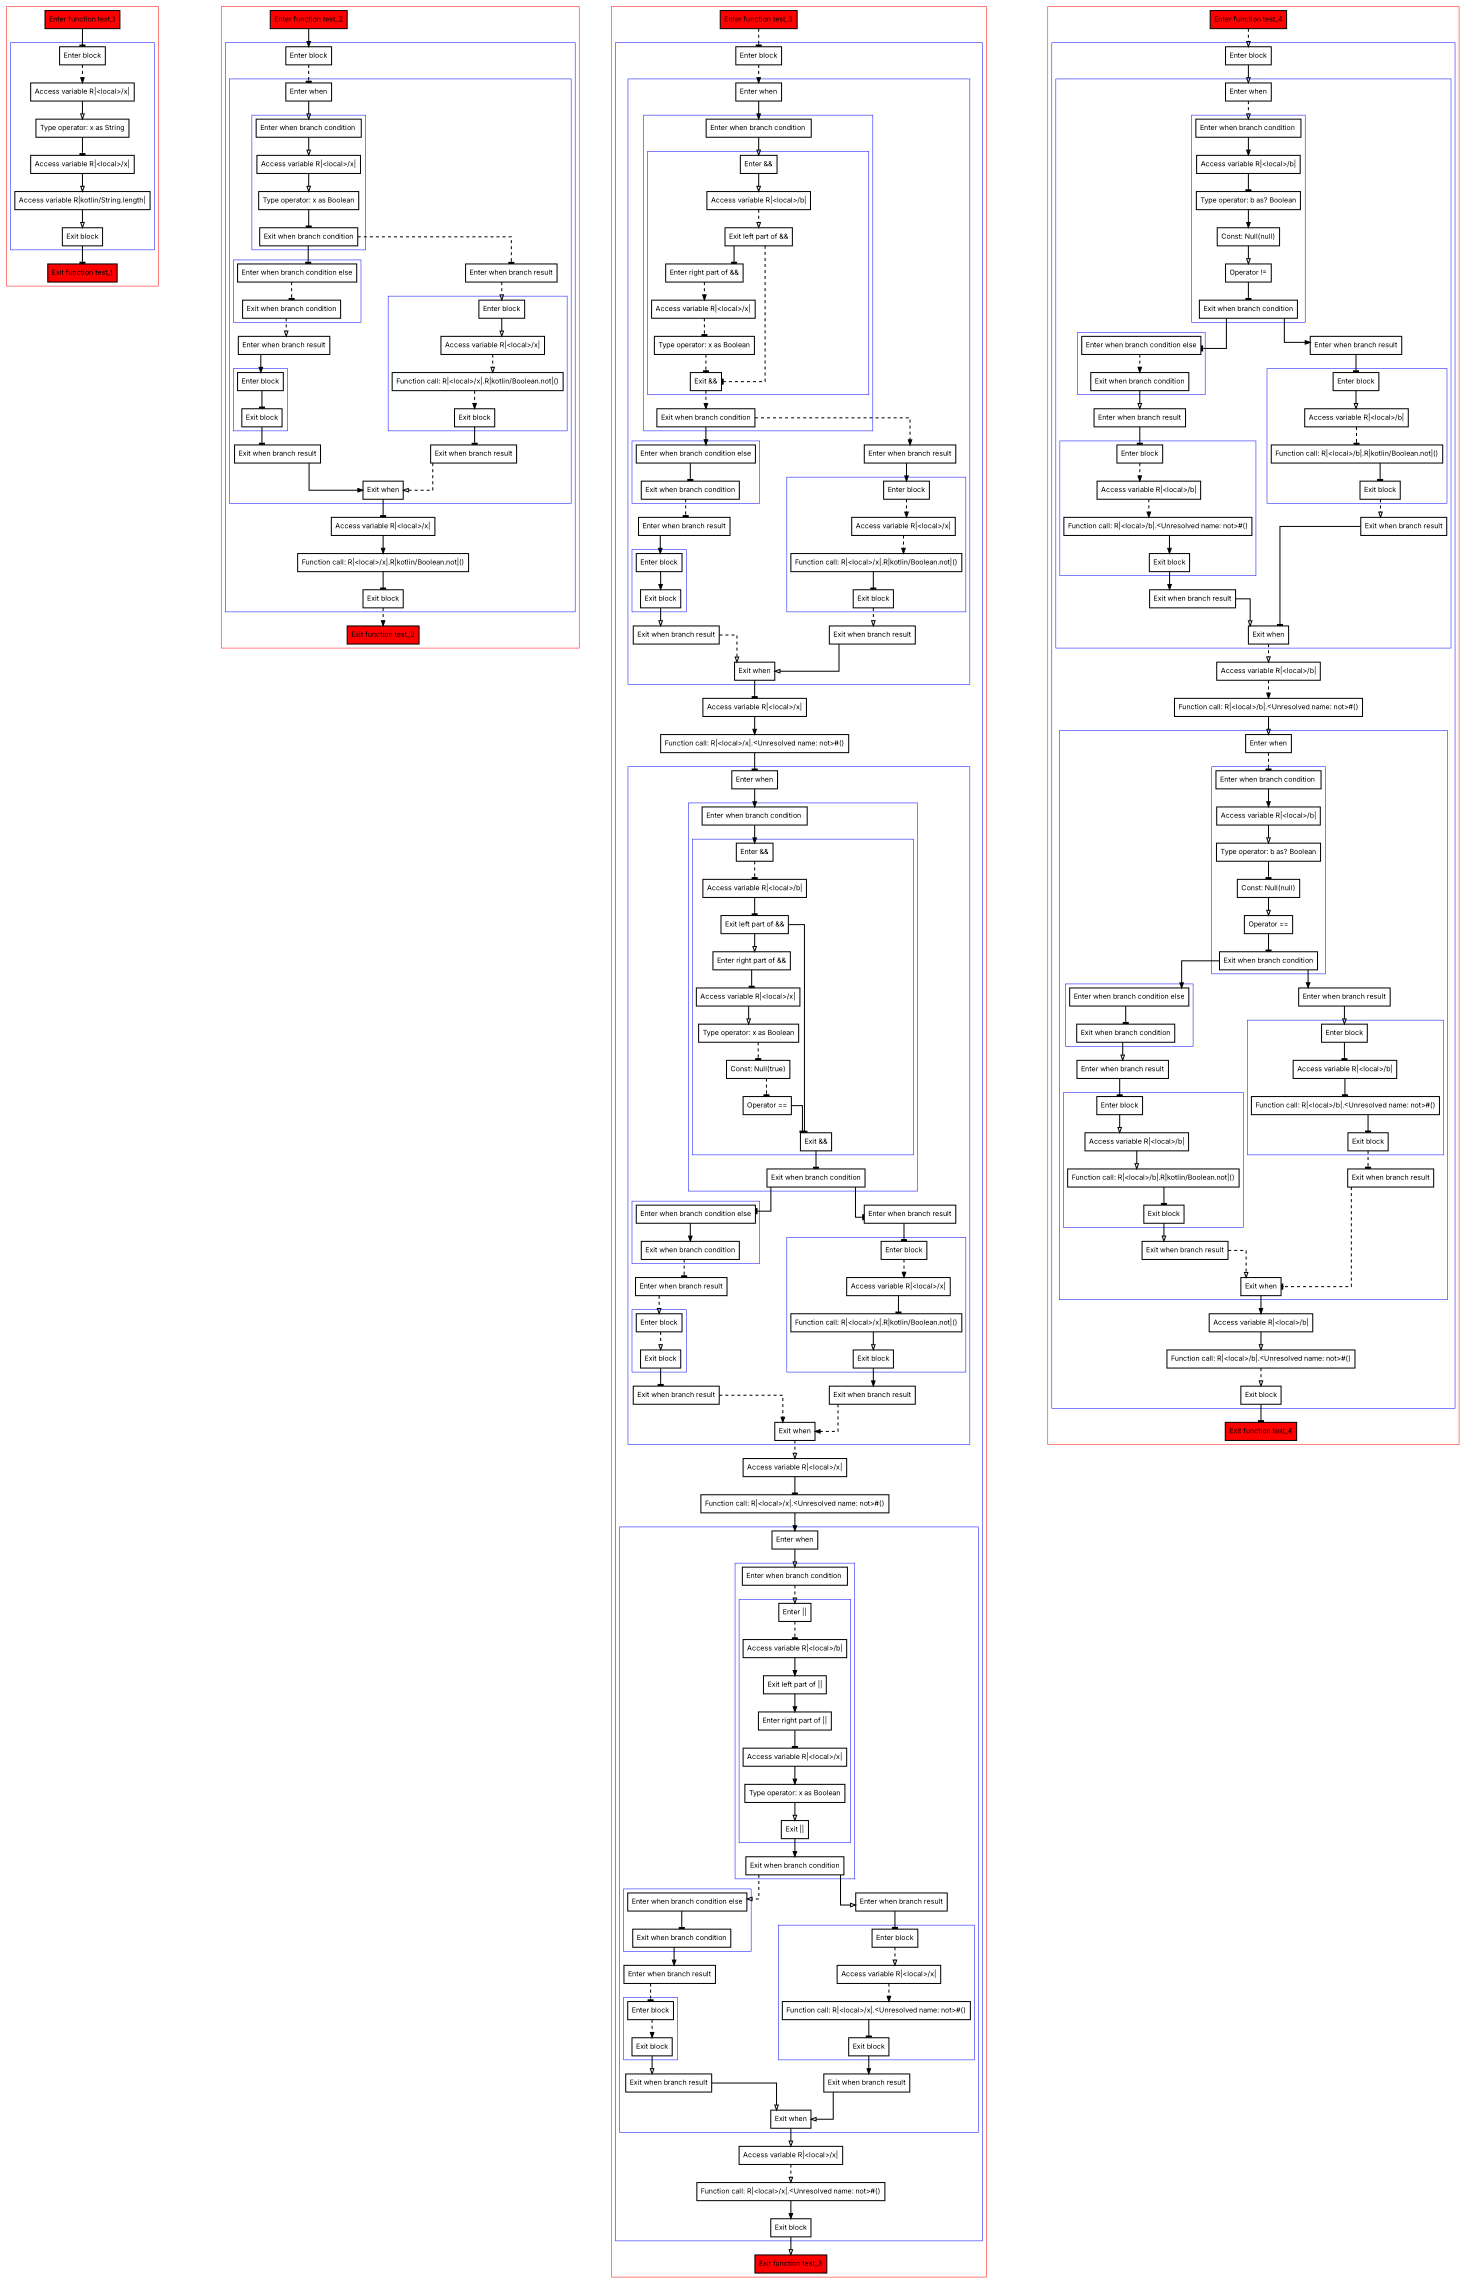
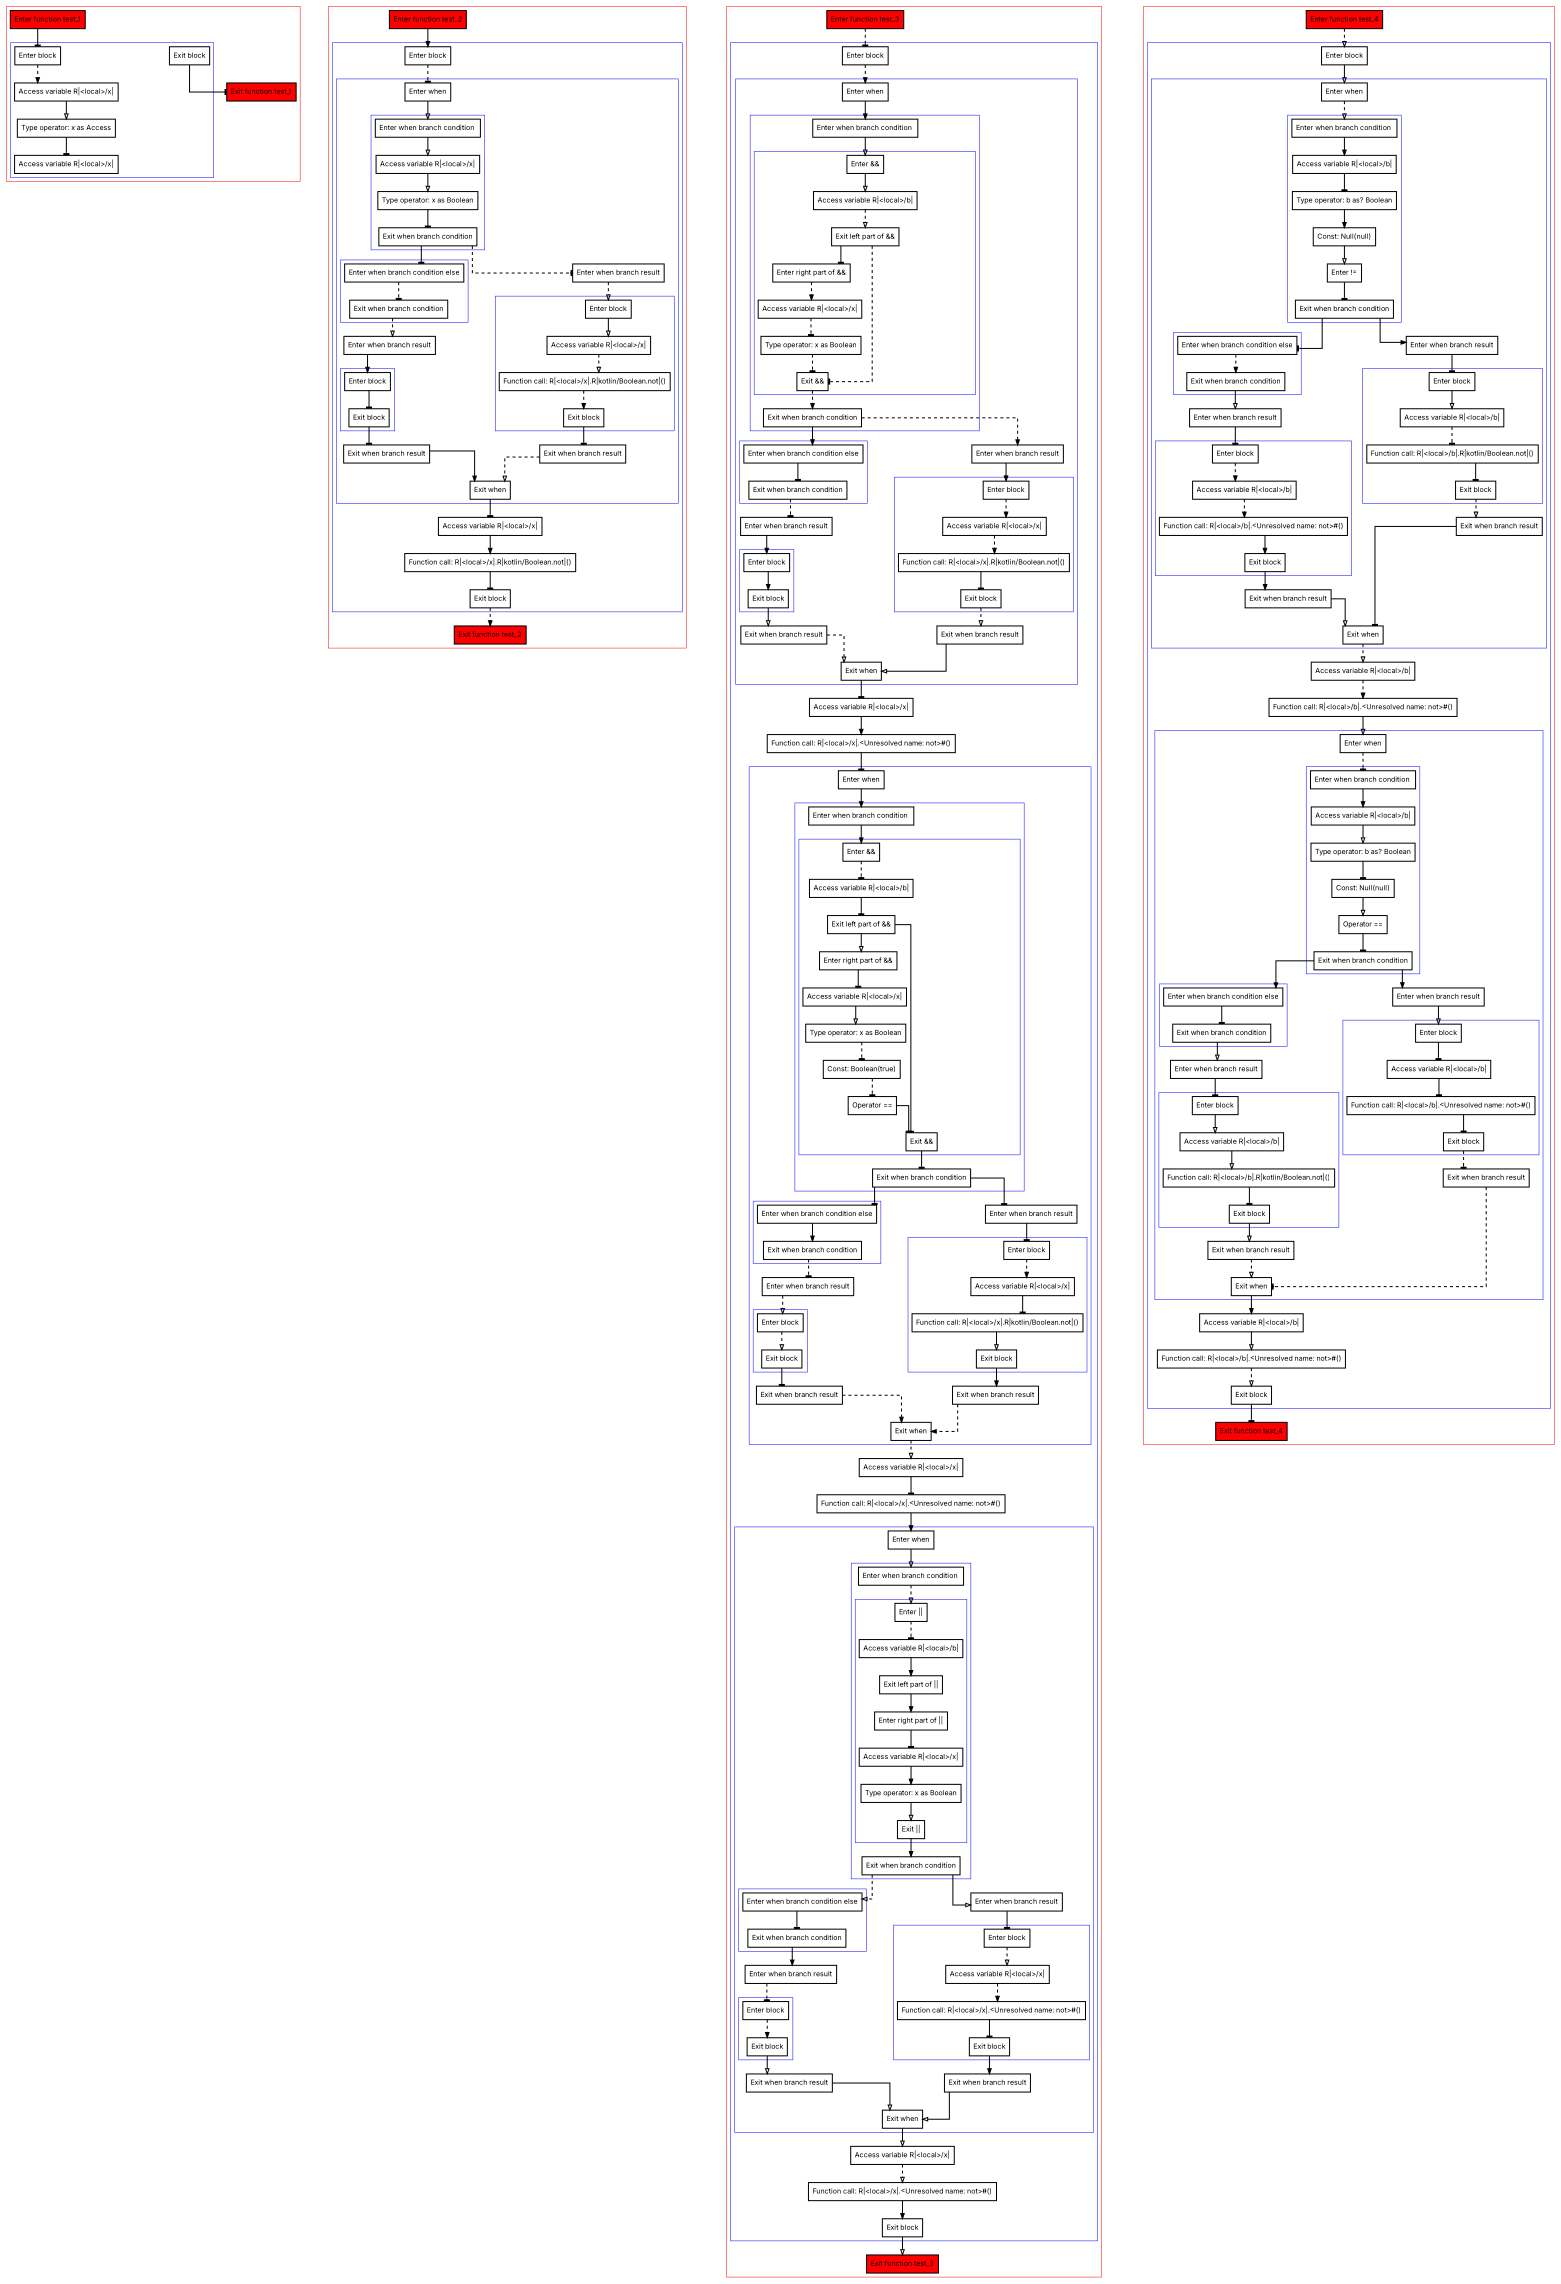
node "Type operator: x as String": label "Type operator: x as String" -> "Type operator: x as Access"
node "Access variable R|kotlin/String.length|": removed
node "Operator !=": label "Operator !=" -> "Enter !="
node "Const: Null(true)": label "Const: Null(true)" -> "Const: Boolean(true)"
